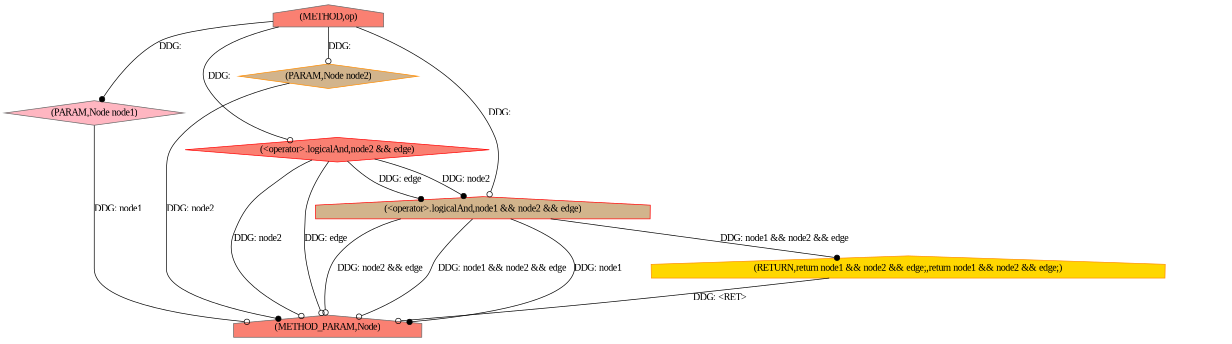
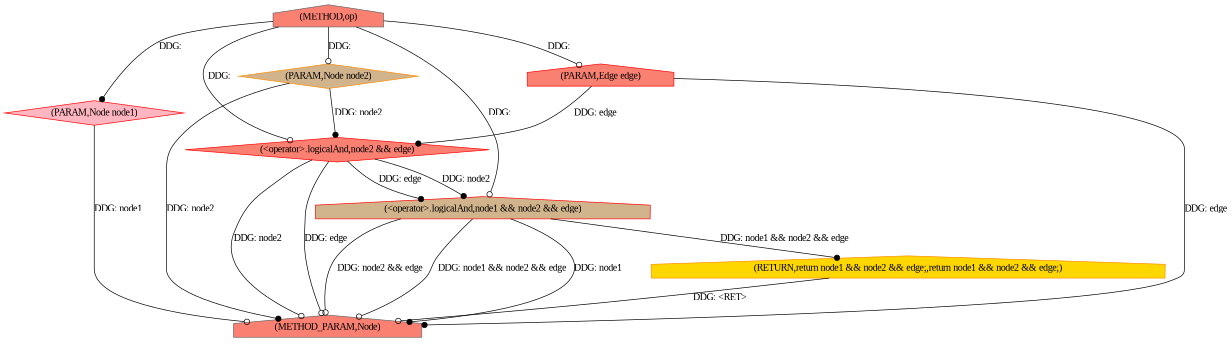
node "(PARAM,Edge edge)": added
edge "(PARAM,Node node2)" -> "(<operator>.logicalAnd,node2 && edge)": added, label "DDG: node2"
node "(PARAM,Node node1)": color gray40 -> red
